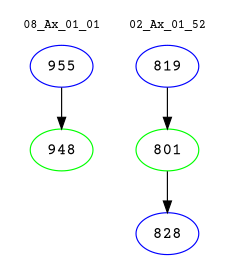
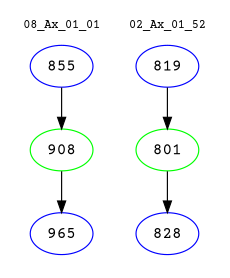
node "955": label "955" -> "855"
node "948": label "948" -> "908"
node "965": added
